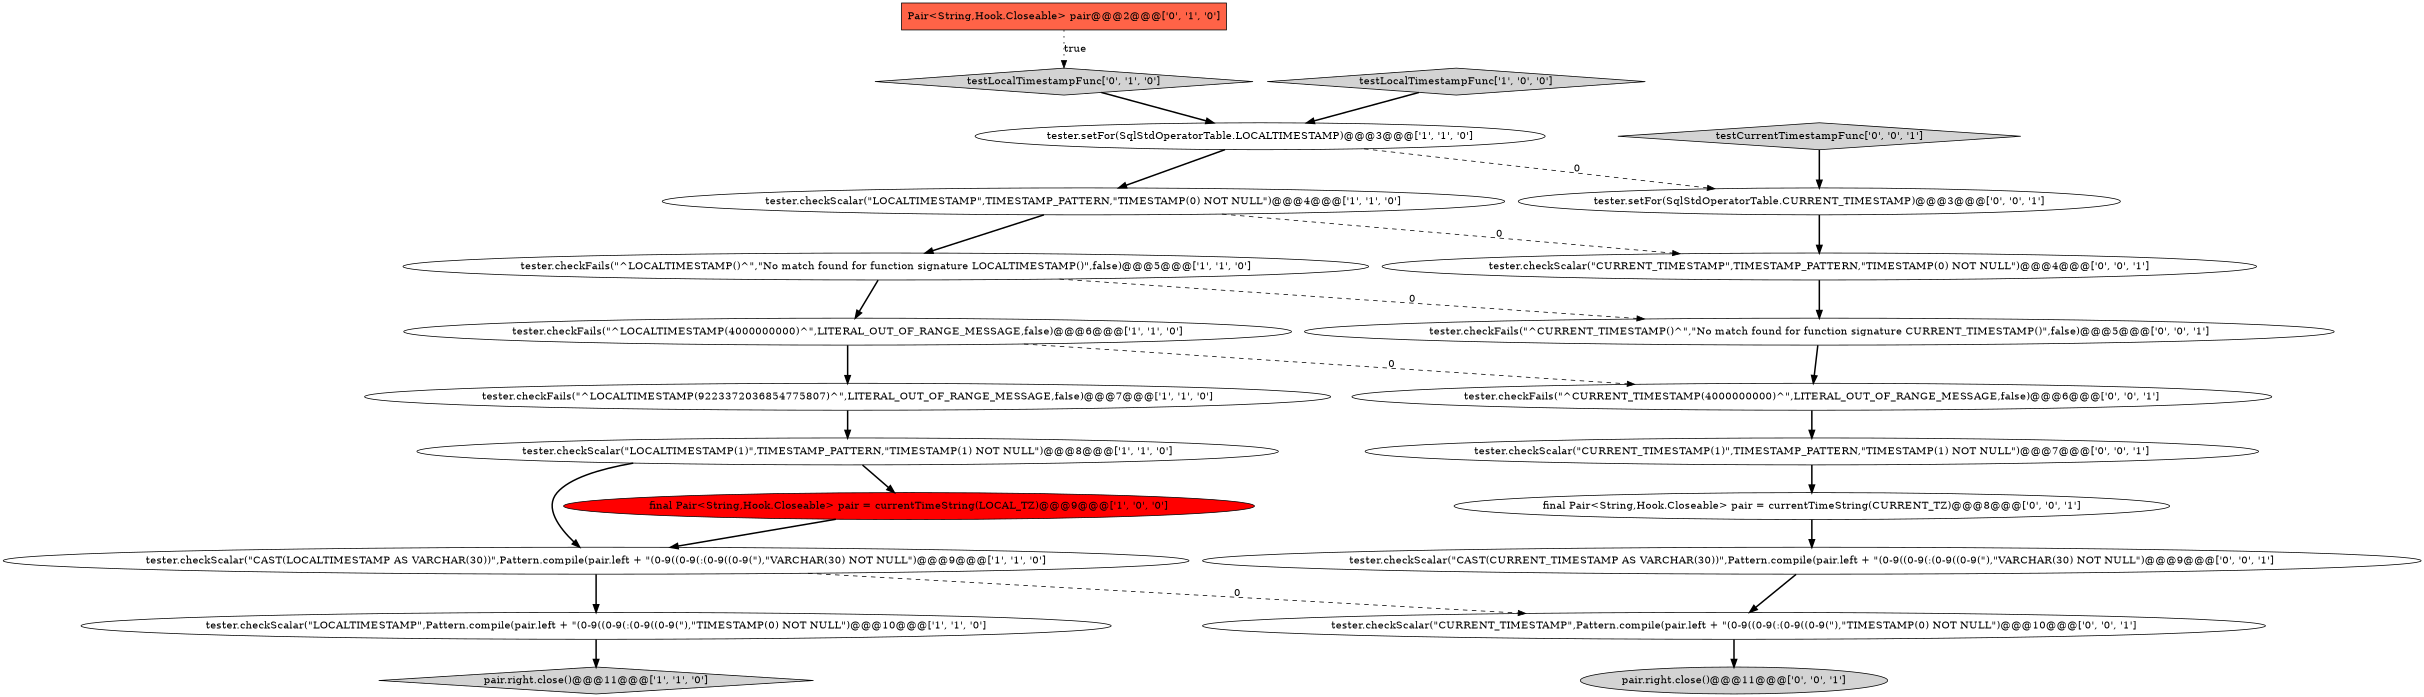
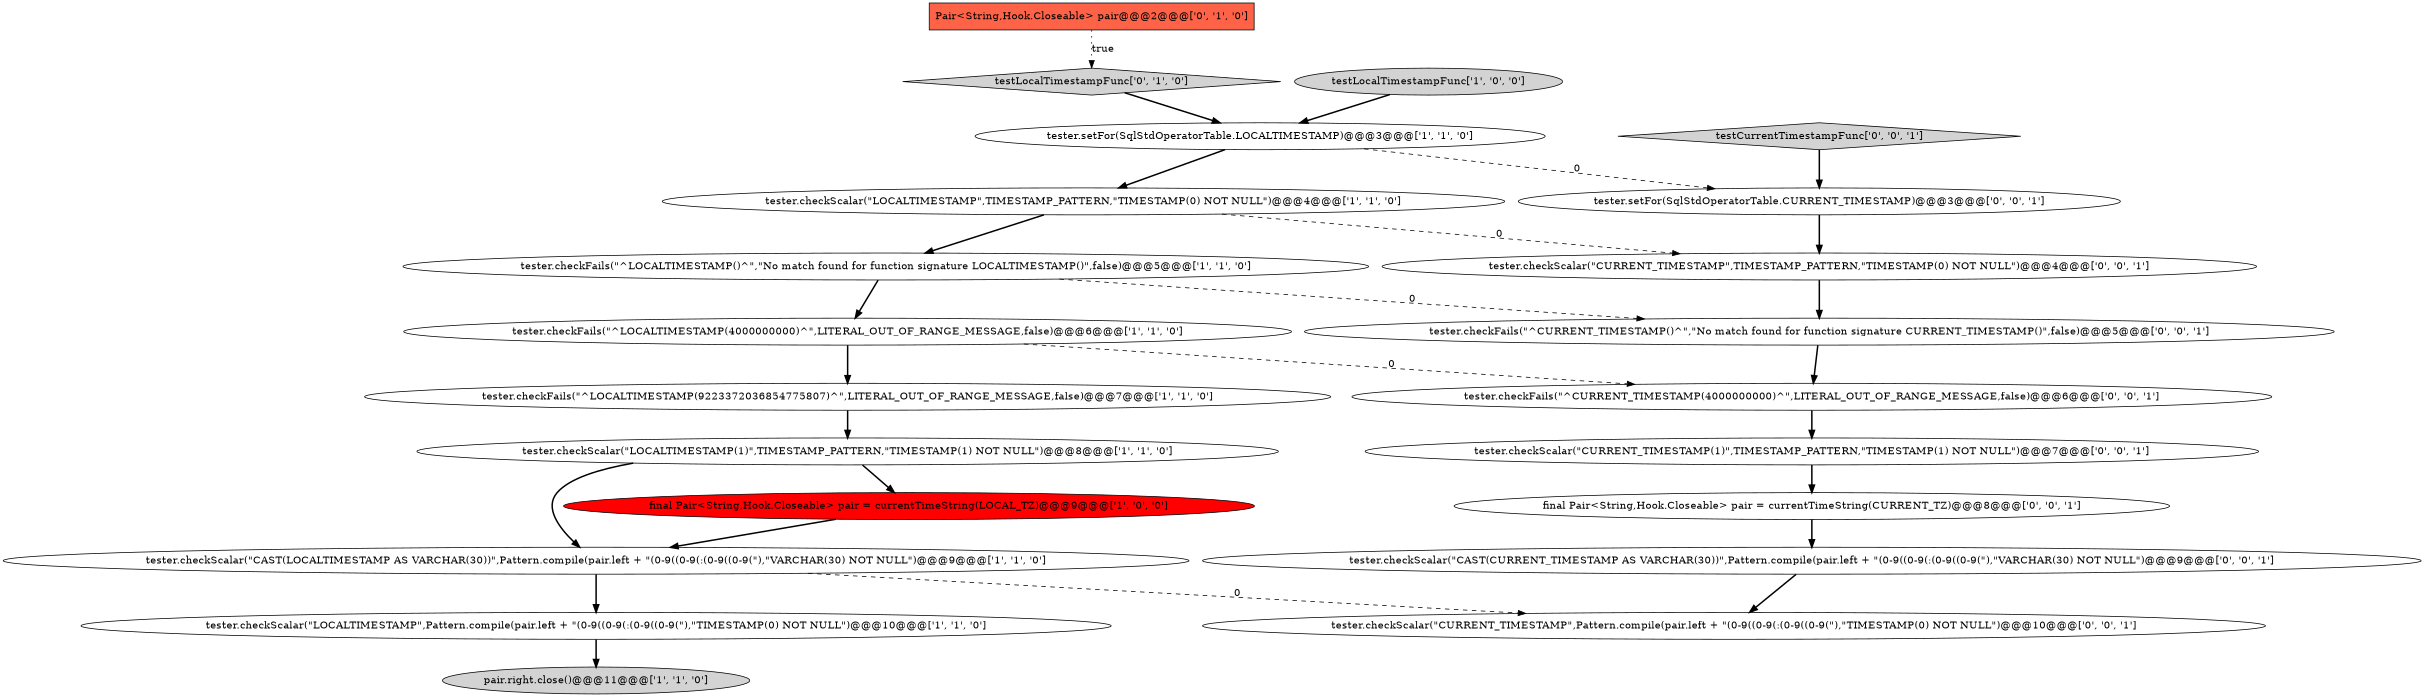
node "testLocalTimestampFunc['1', '0', '0']": shape diamond -> ellipse
node "pair.right.close()@@@11@@@['1', '1', '0']": shape diamond -> ellipse
node "pair.right.close()@@@11@@@['0', '0', '1']": removed
